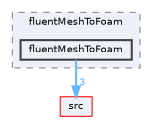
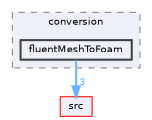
cluster "fluentMeshToFoam": label "fluentMeshToFoam" -> "conversion"
